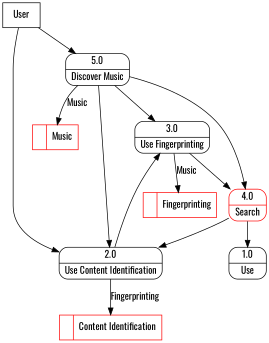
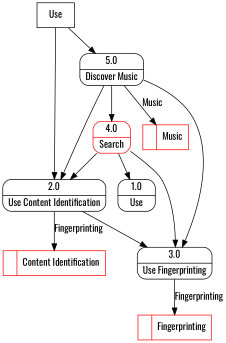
node "User": label "User" -> "Use"
edge "3.0" -> "4.0": reversed
edge "3.0" -> "Fingerprinting": label "Music" -> "Fingerprinting"
